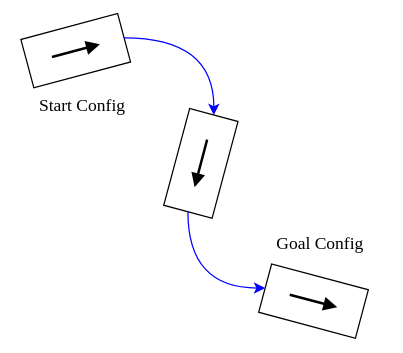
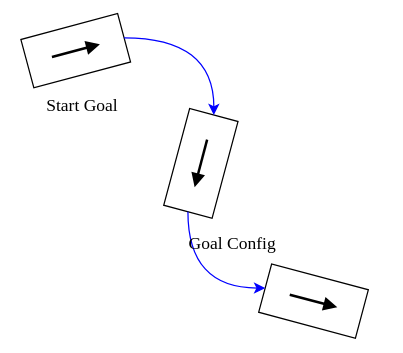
node "Start Config": label "Start Config" -> "Start Goal"
node "Goal Config": moved (319, 244) -> (232, 244)
